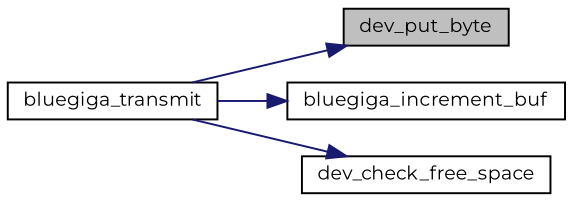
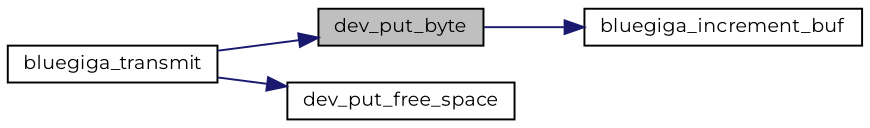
edge "bluegiga_transmit" -> "bluegiga_increment_buf": now "dev_put_byte" -> "bluegiga_increment_buf"
node "dev_check_free_space": label "dev_check_free_space" -> "dev_put_free_space"
